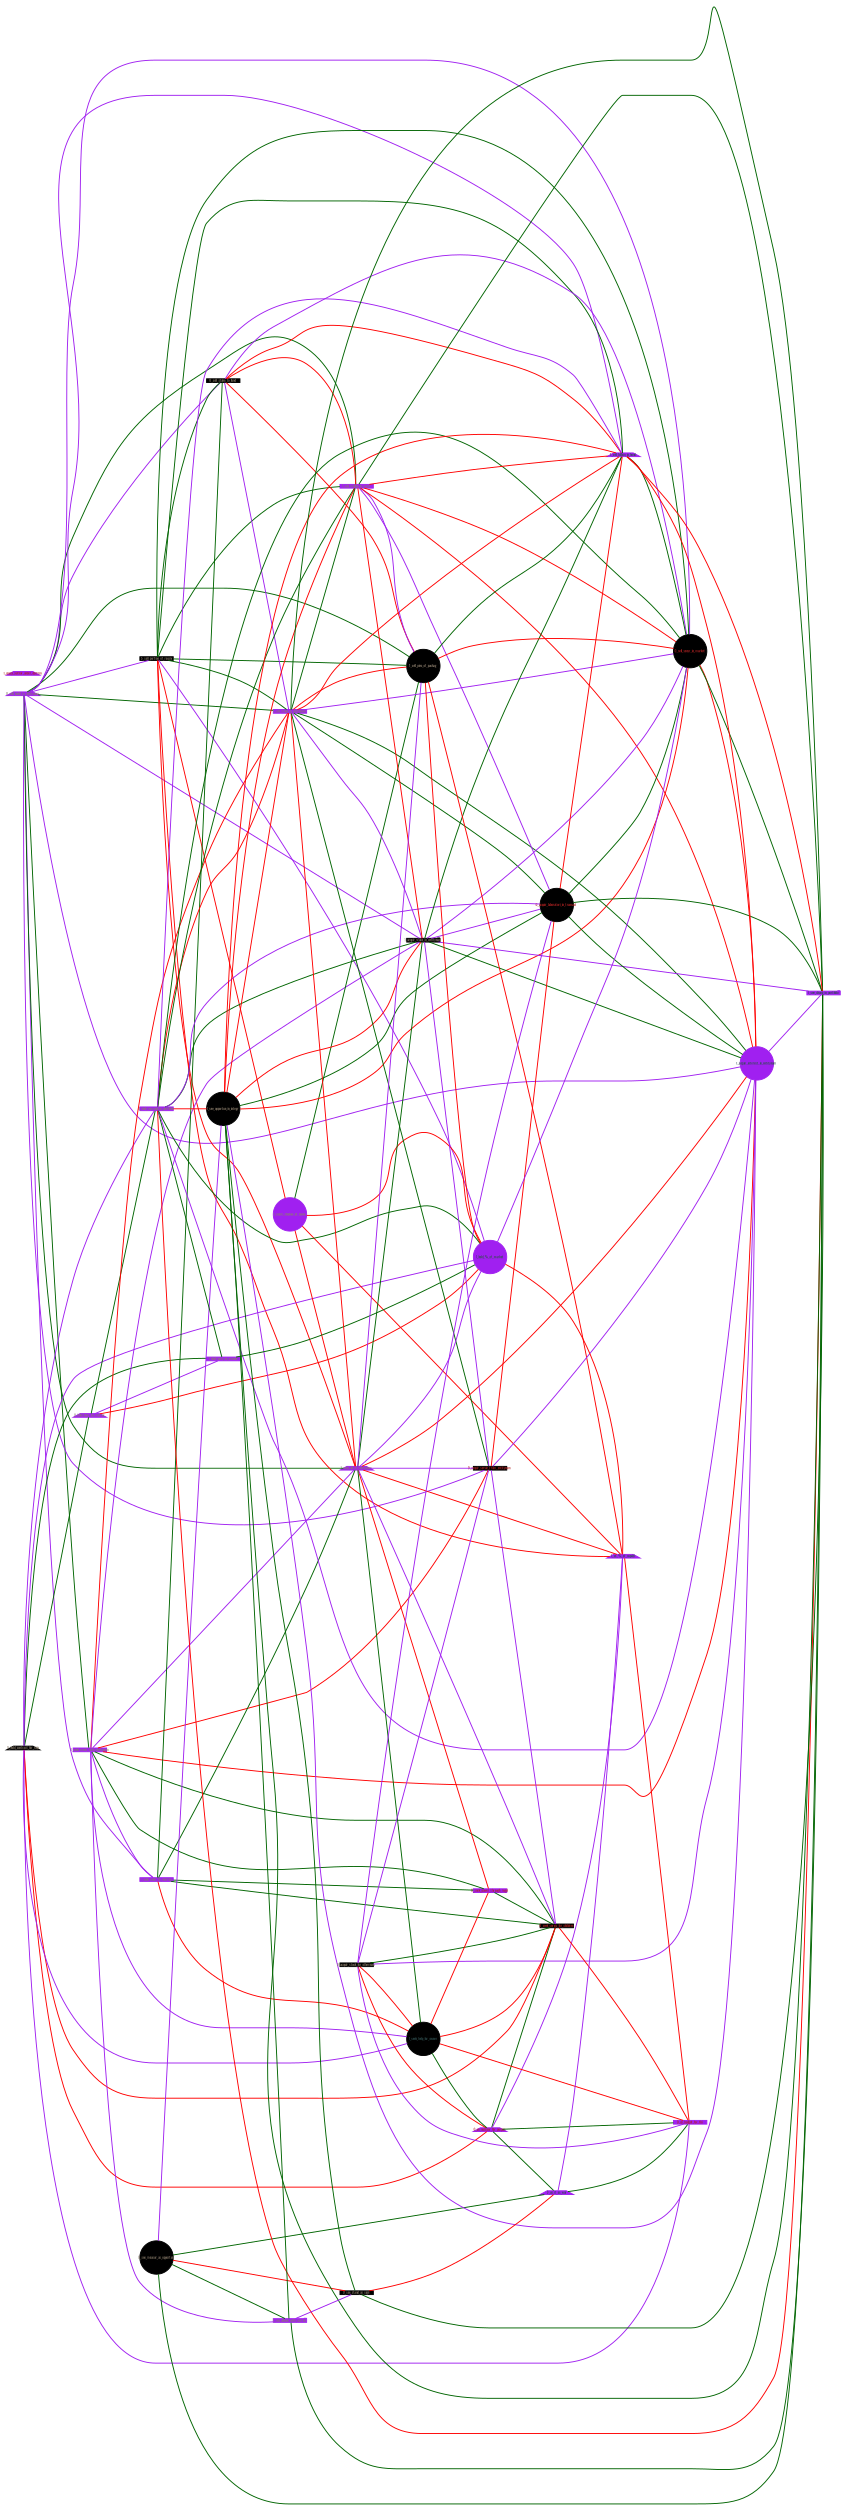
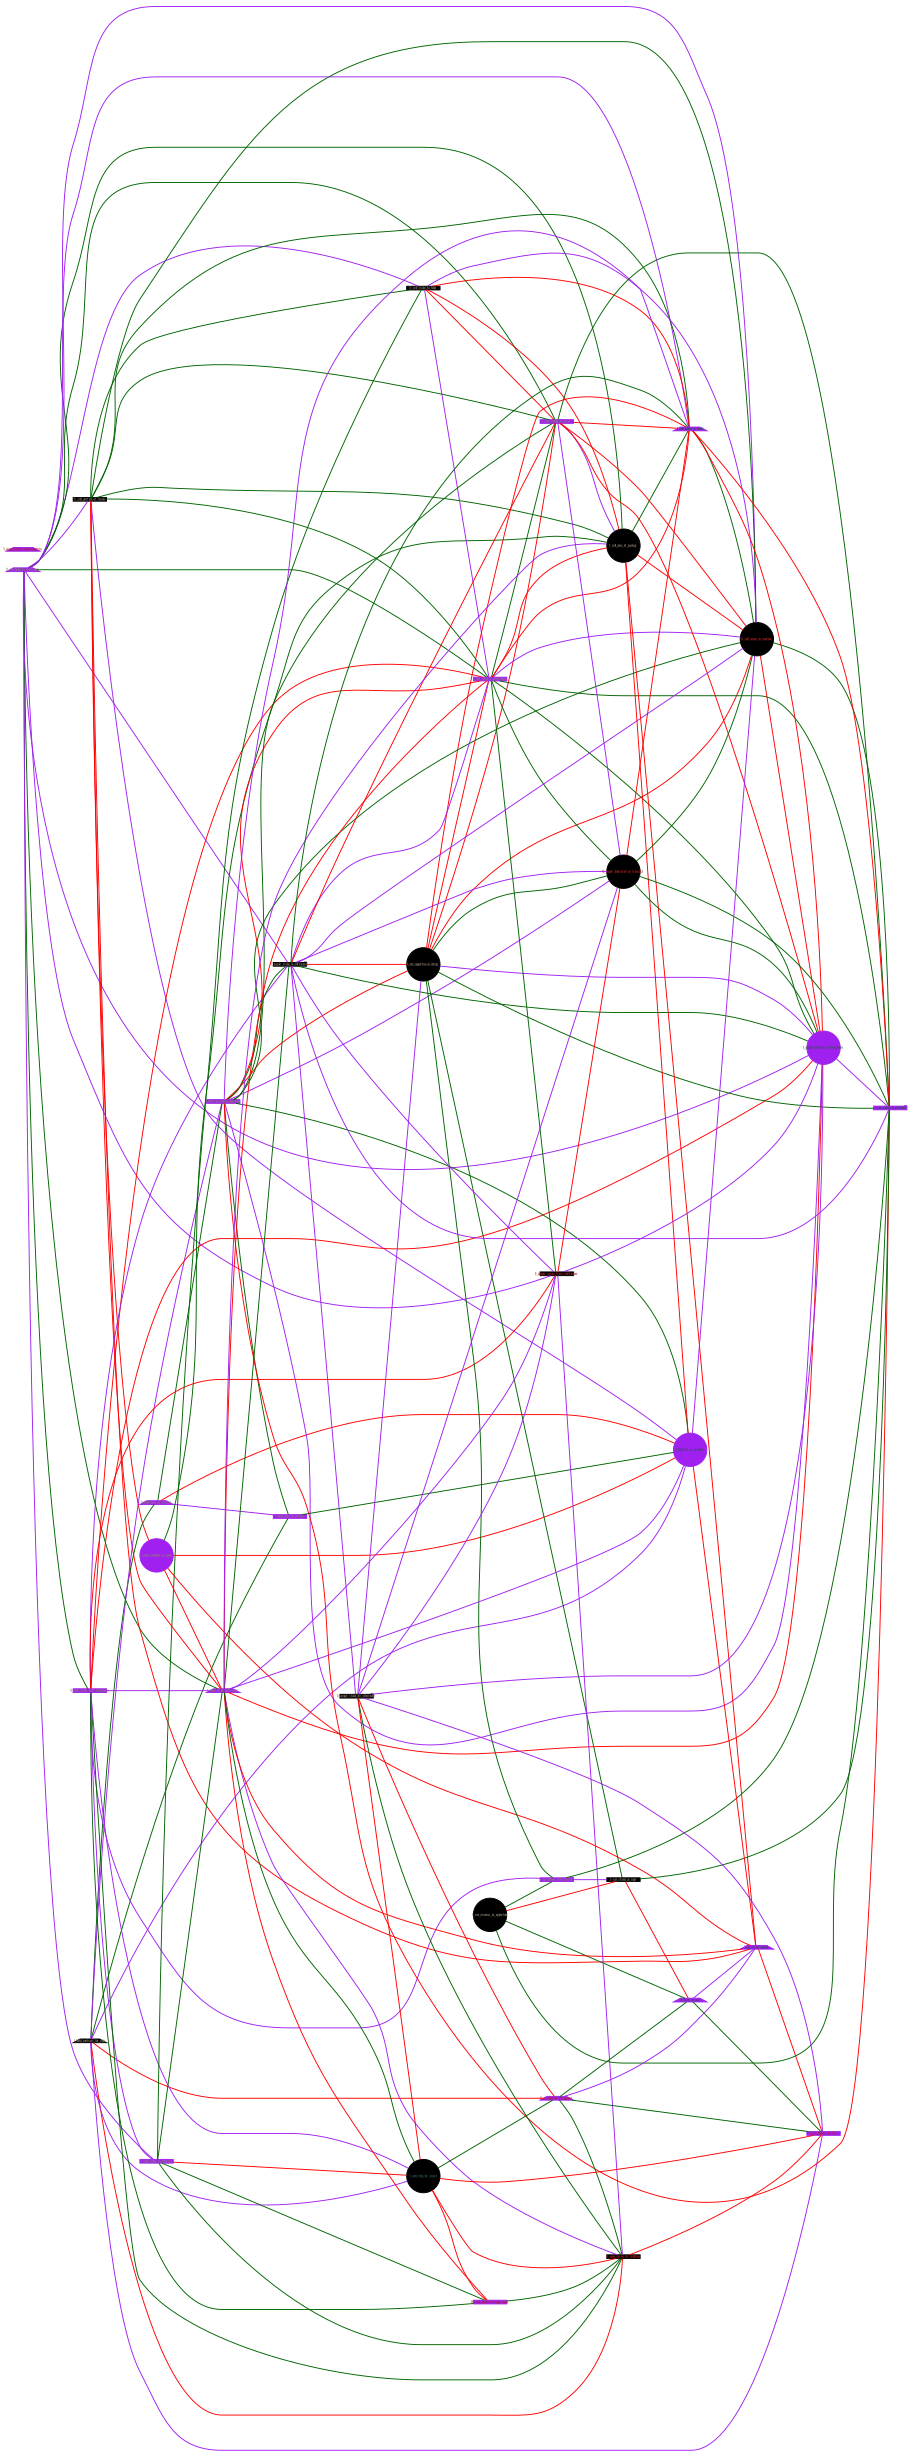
edge "1_acquir_stake_in_entitynam" -- "0_acquir_stock_for_othernum": added
edge "1_see_opportun_in_integr" -- "0_see_measur_as_opportun": now "1_see_opportun_in_integr" -- "0_acquir_stock_for_othernum"
node "9_hold_contract_for_ship": label "9_hold_contract_for_ship" -> "1_hold_contract_for_ship"
